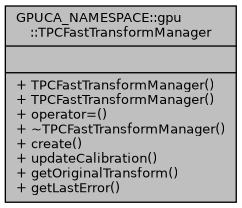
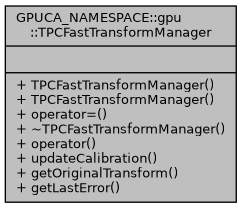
node "GPUCA_NAMESPACE::gpu": text "+ create()" -> "+ operator()"
